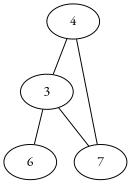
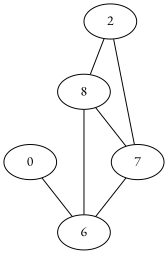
node "4": label "4" -> "2"
node "3": label "3" -> "8"
node "0": added
edge "7" -- "6": added
